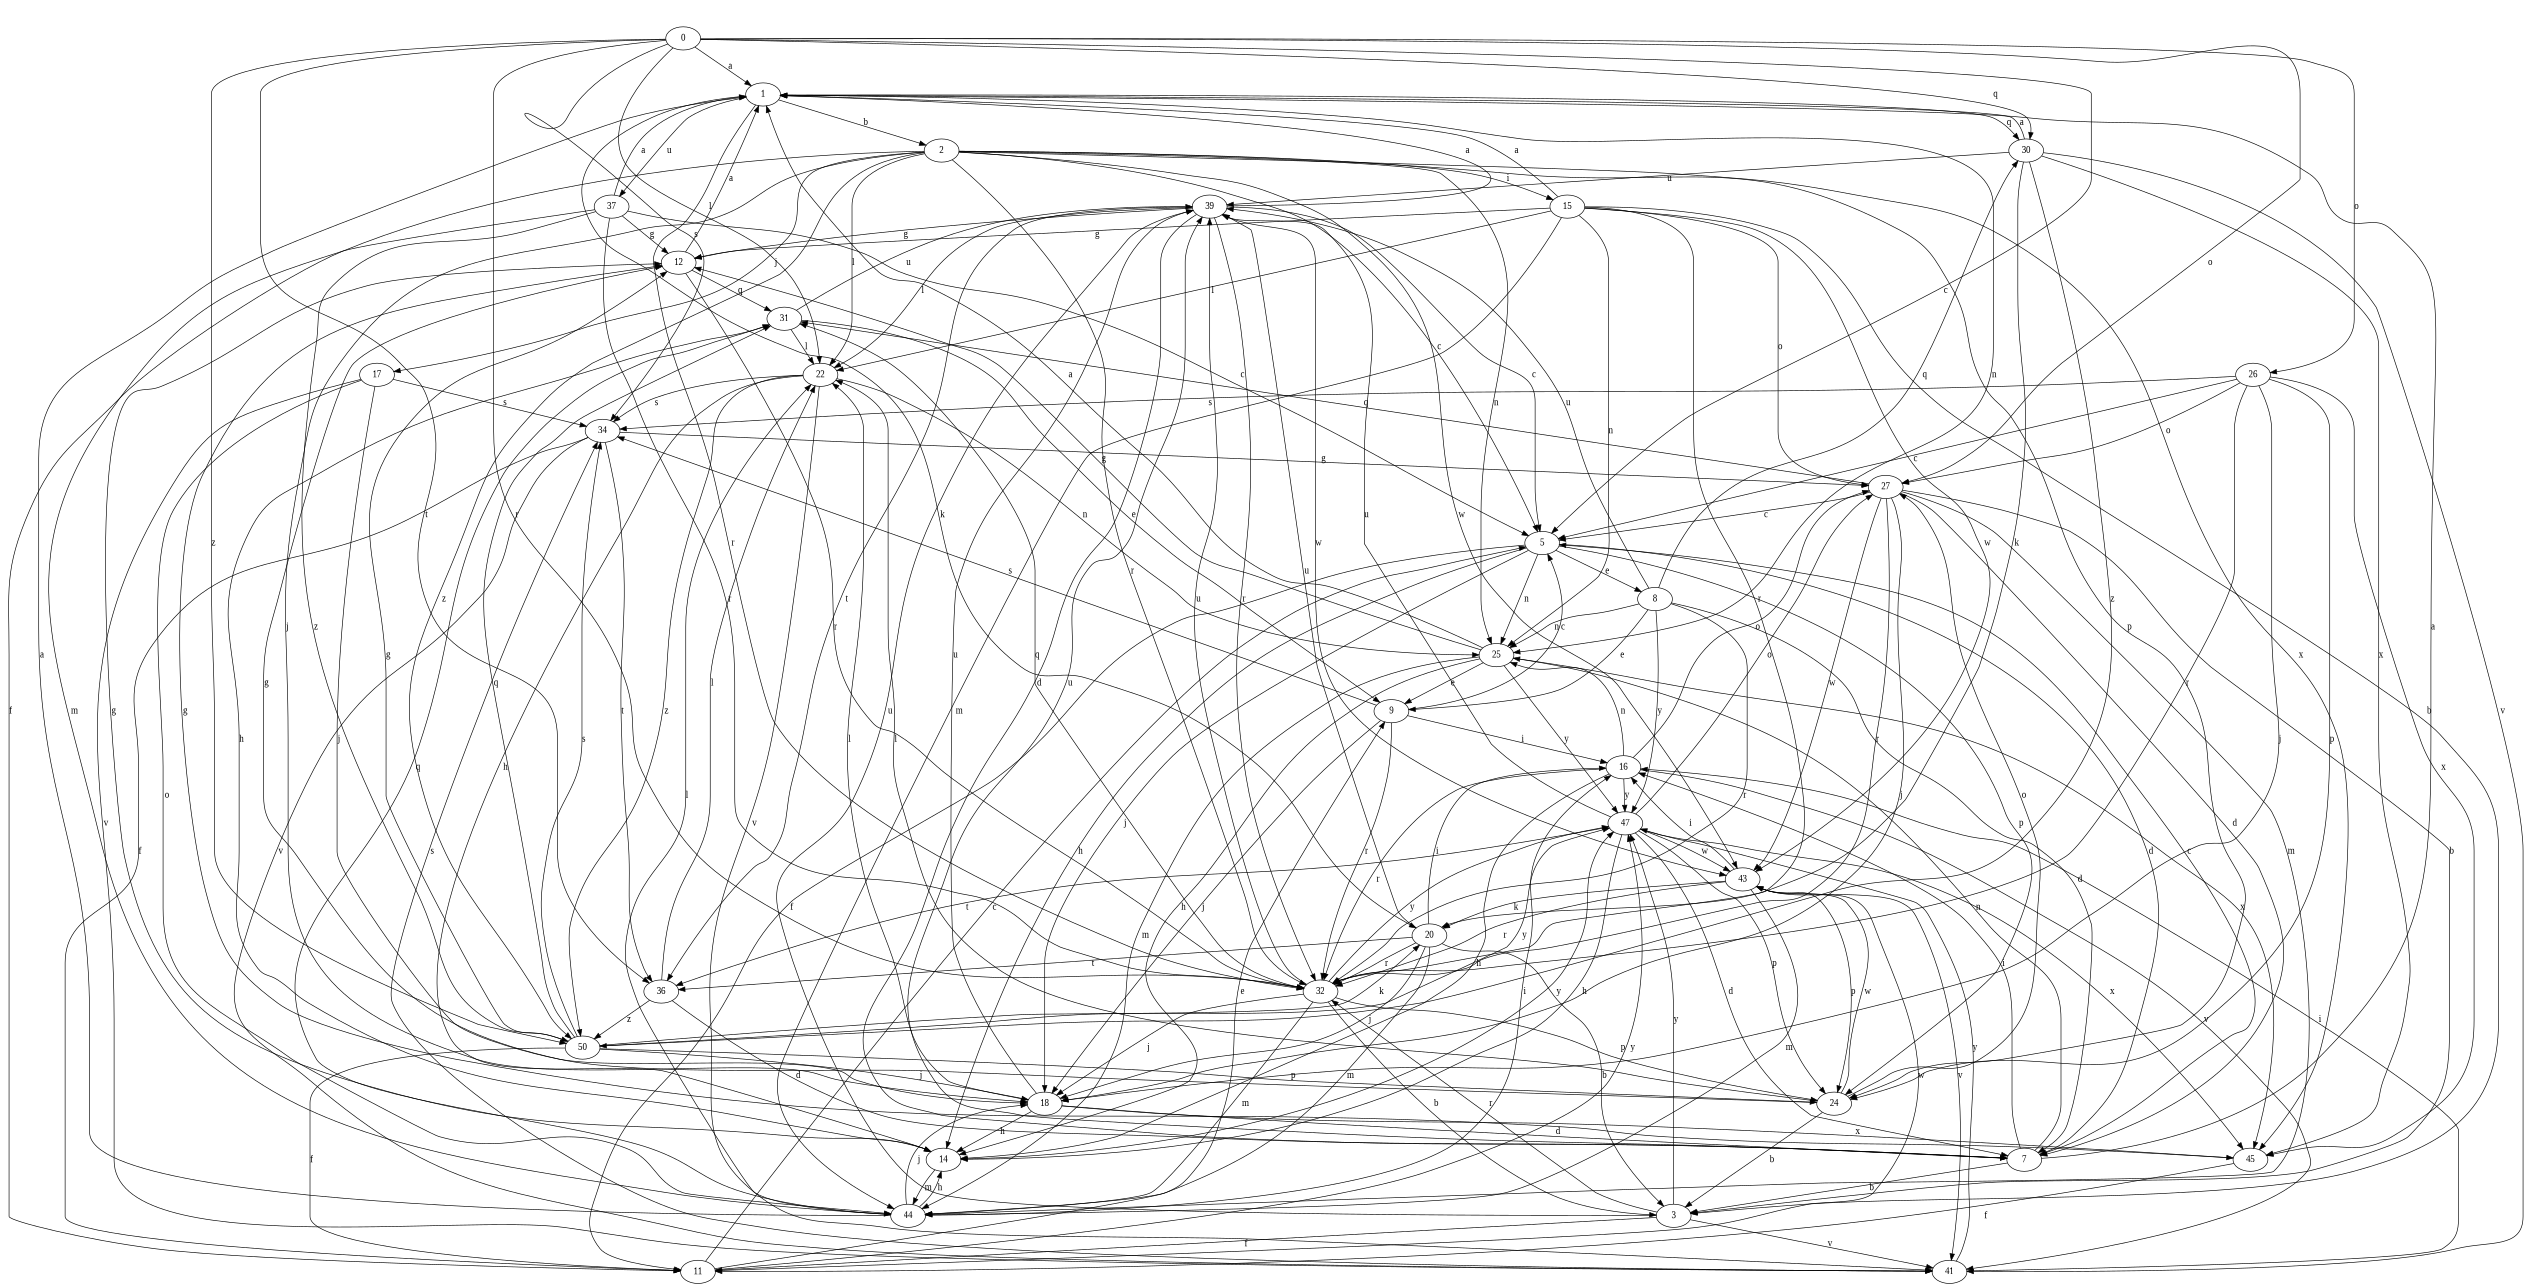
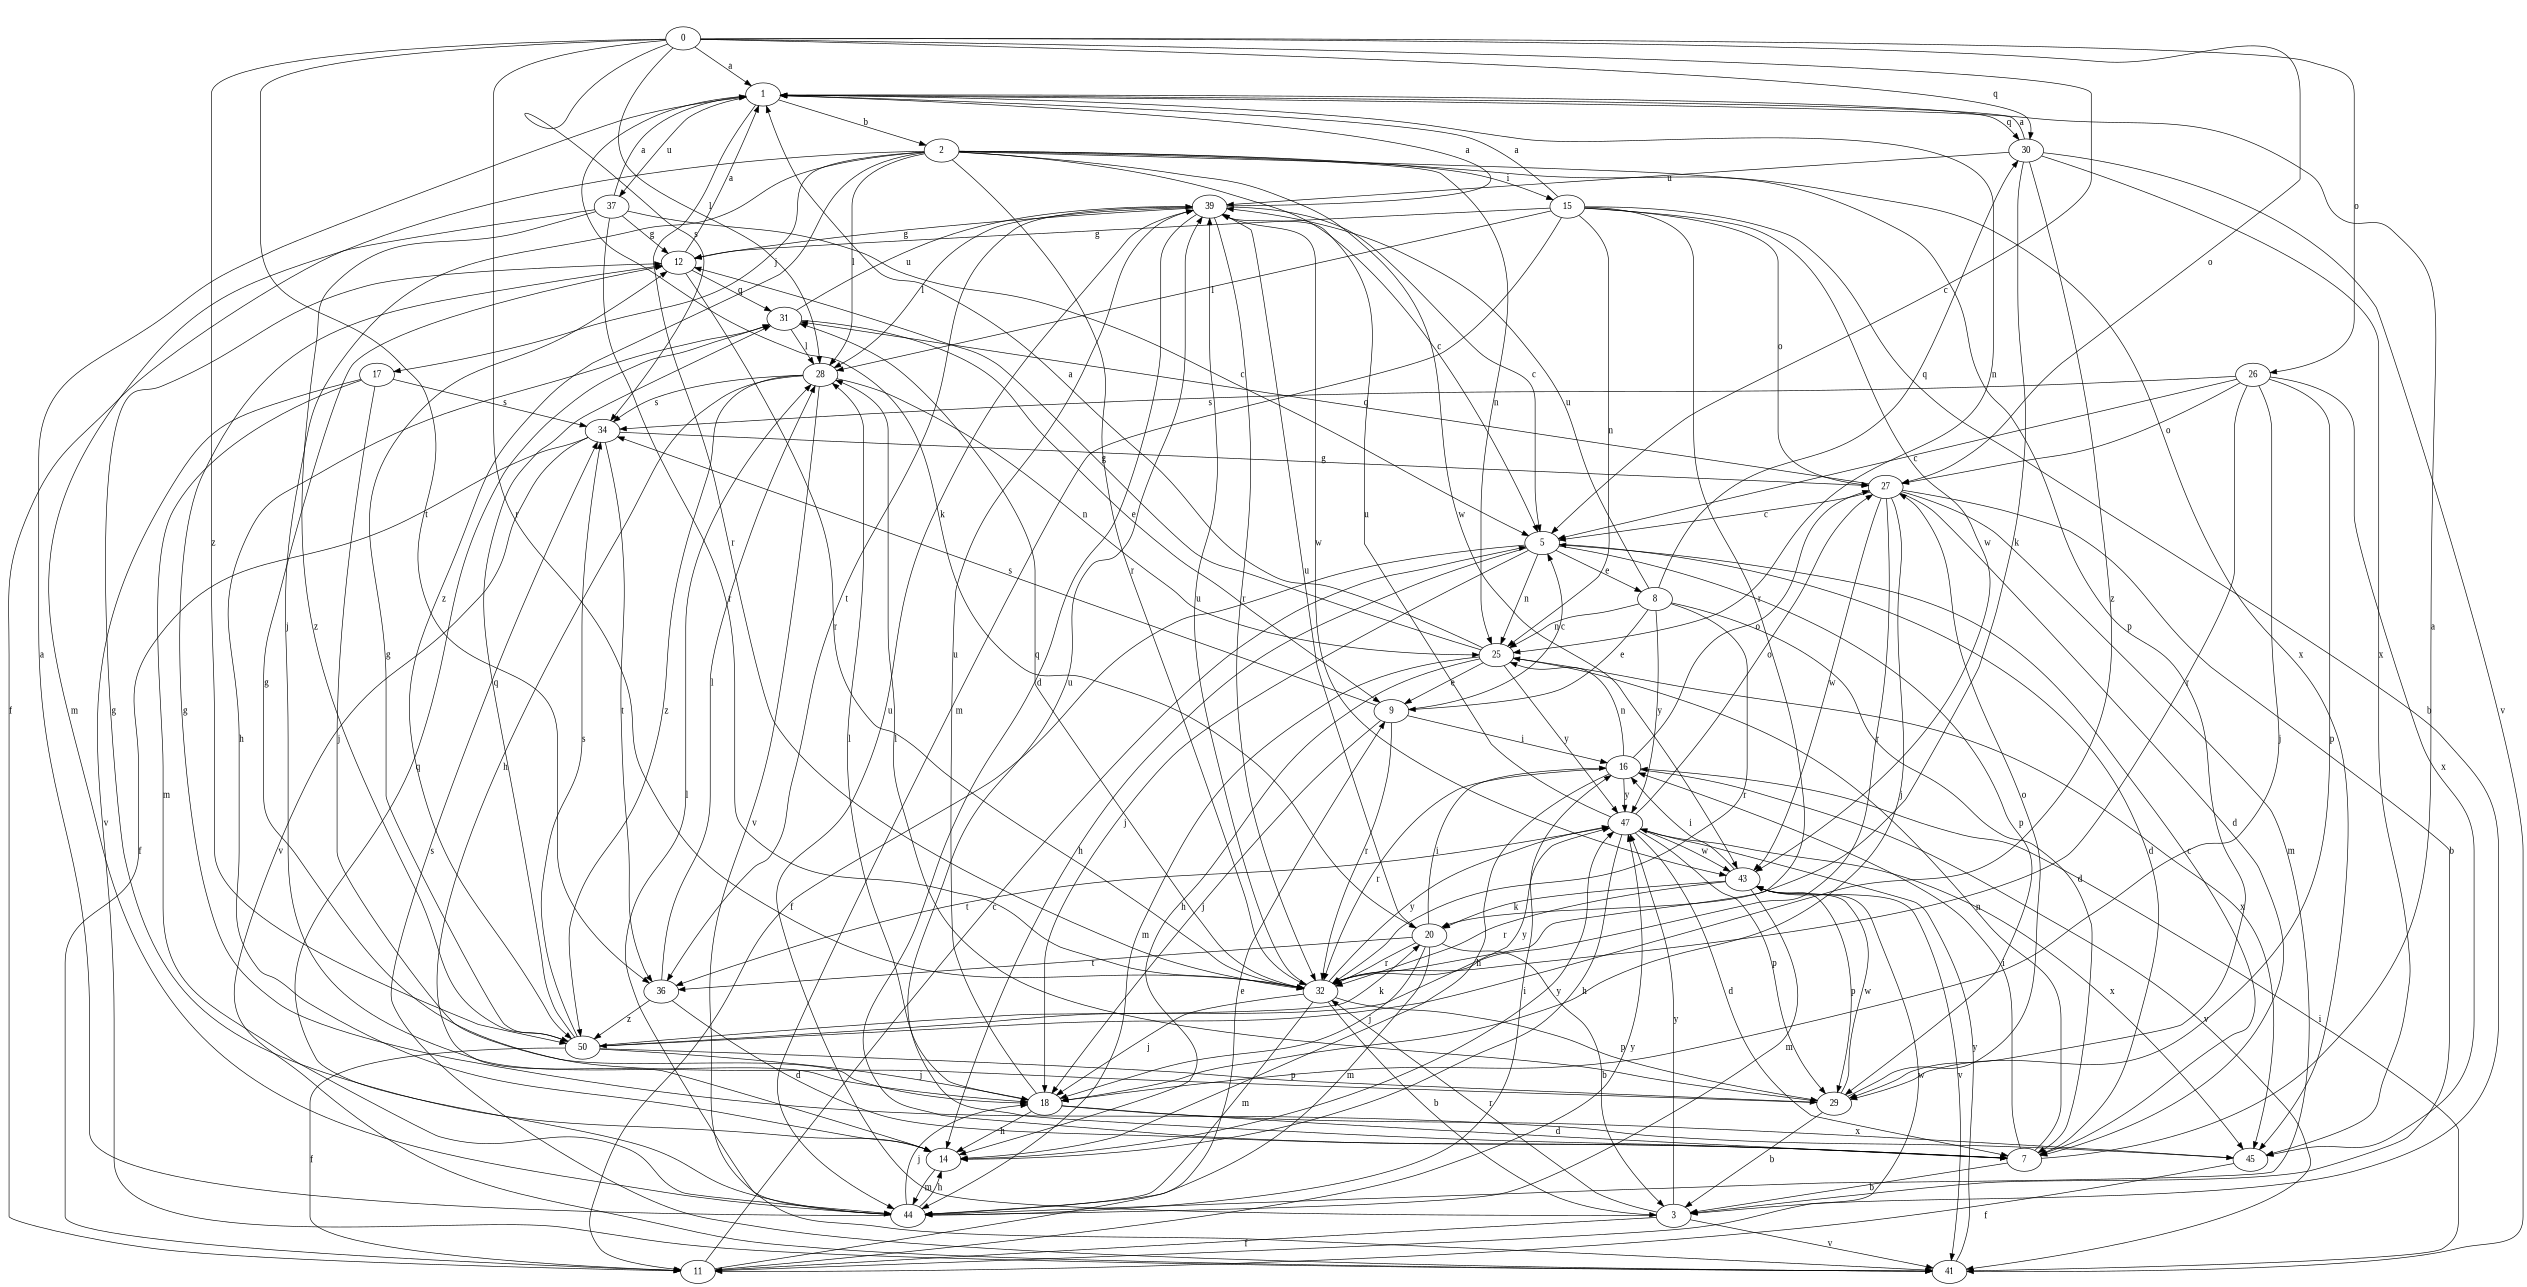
node "22": label "22" -> "28"
edge "17" -> "44": label "o" -> "m"
node "24": label "24" -> "29"
